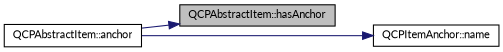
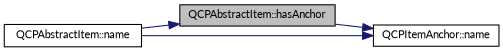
edge "QCPAbstractItem::hasAnchor" -> "QCPItemAnchor::name": added
node "QCPAbstractItem::anchor": label "QCPAbstractItem::anchor" -> "QCPAbstractItem::name"
